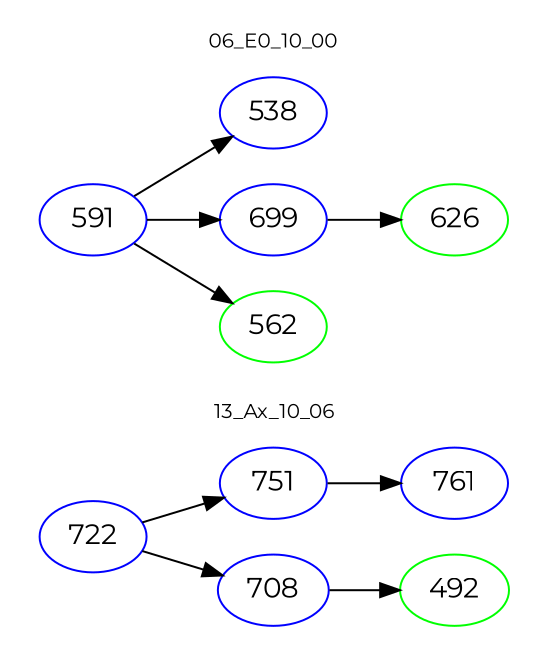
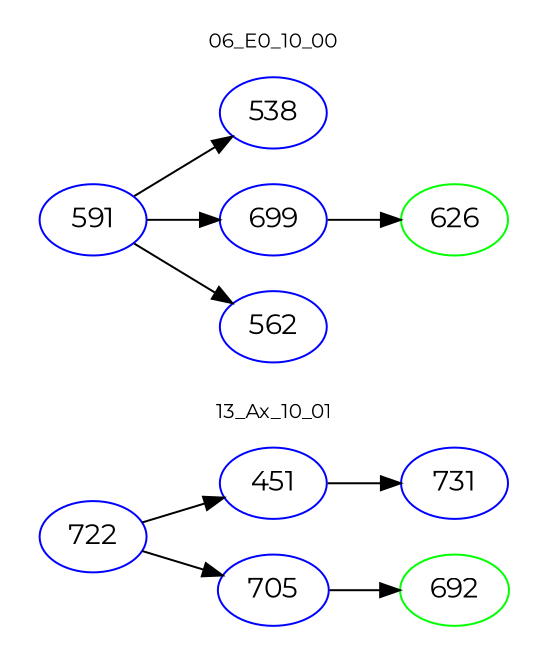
node "562": color green -> blue
cluster "13_Ax_10_06": label "13_Ax_10_06" -> "13_Ax_10_01"
node "751": label "751" -> "451"
node "761": label "761" -> "731"
node "708": label "708" -> "705"
node "492": label "492" -> "692"
